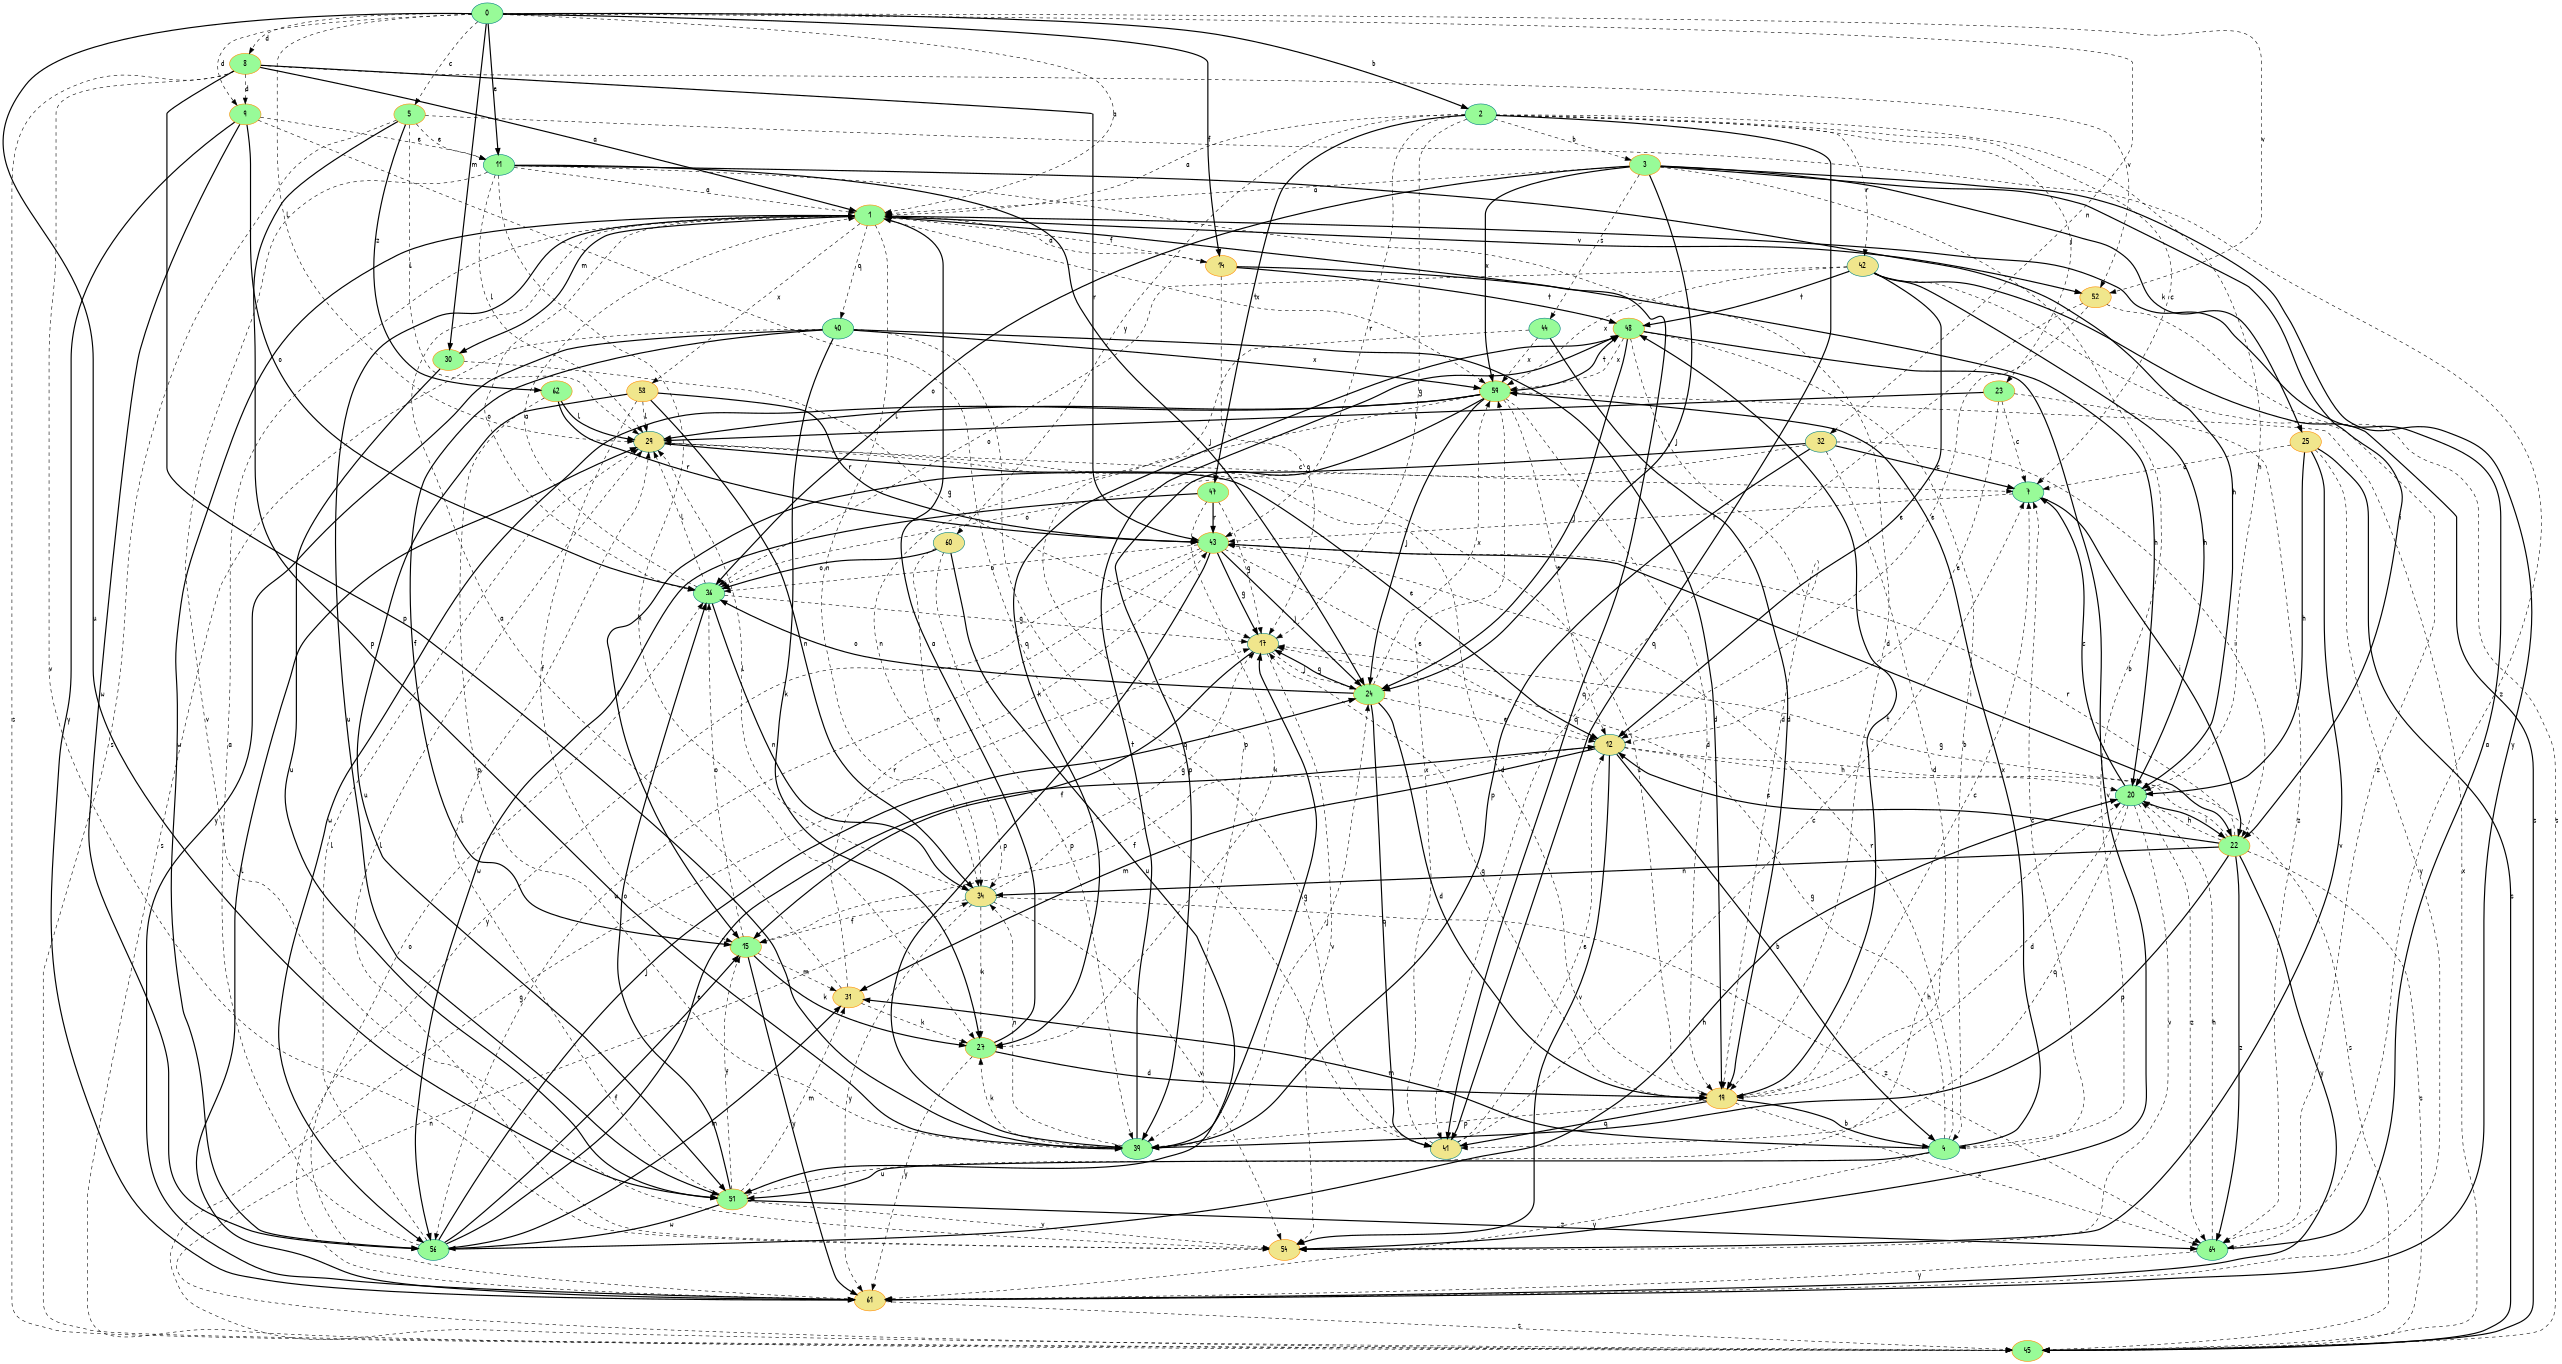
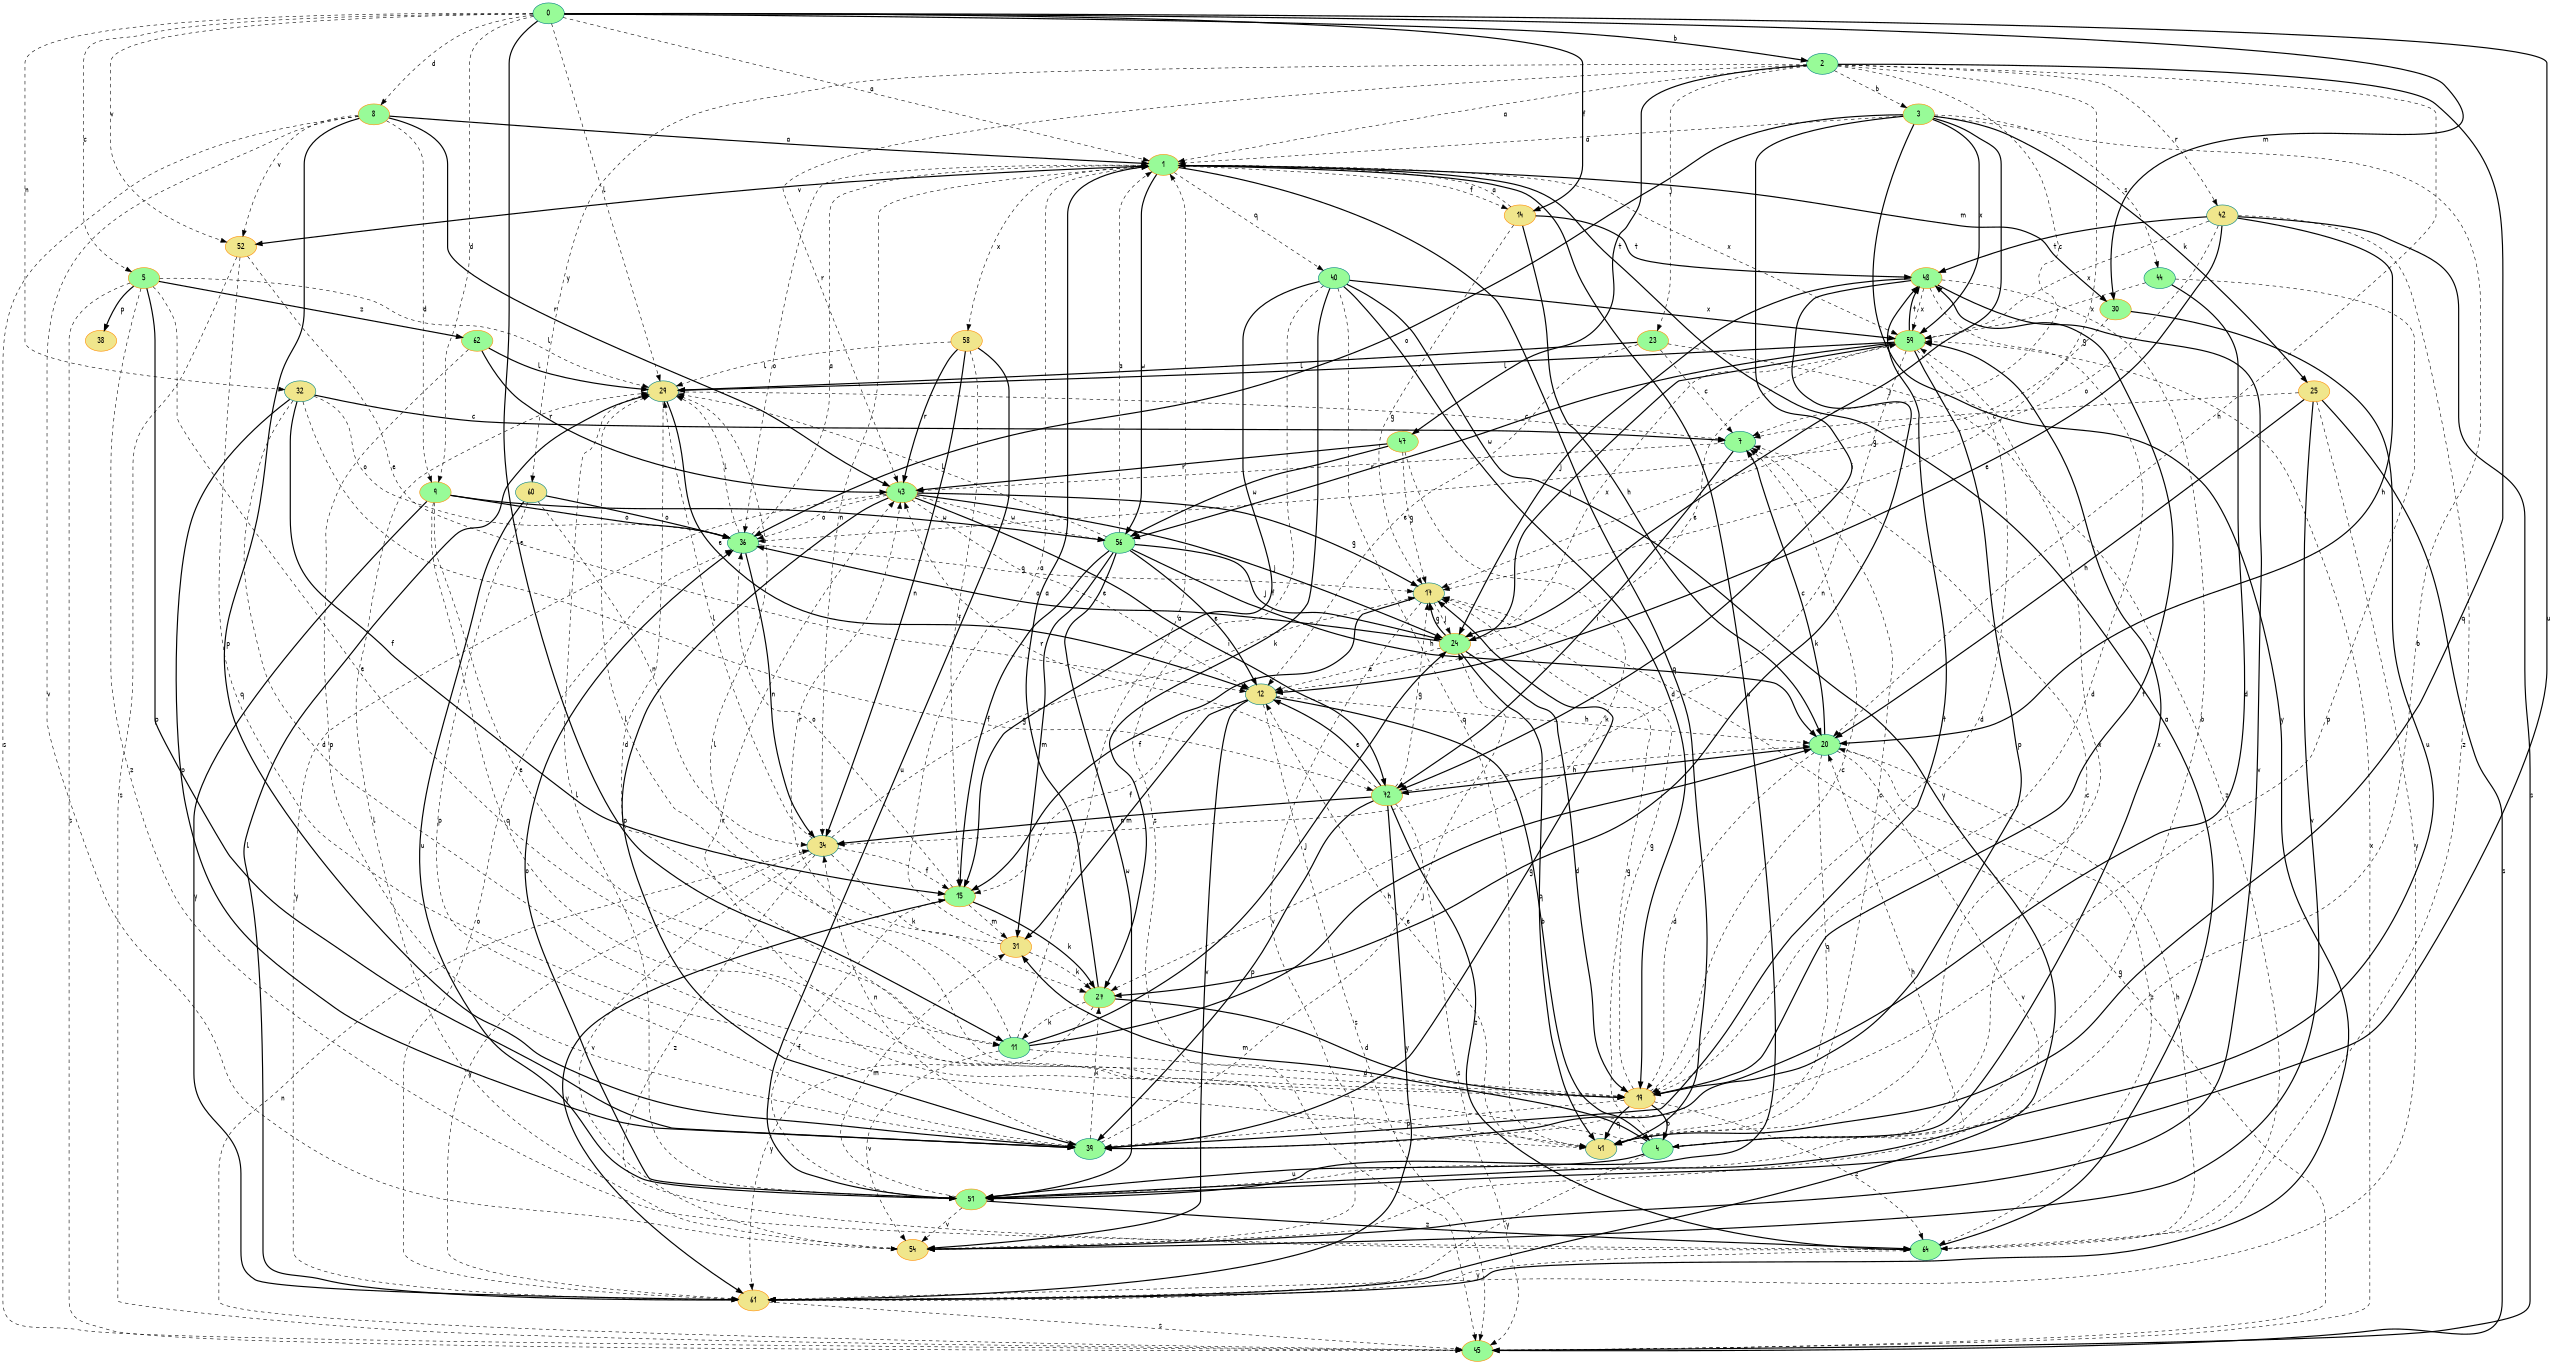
node "38": added
edge "11" -> "27": reversed
node "22": label "22" -> "72"
edge "51" -> "56": reversed
